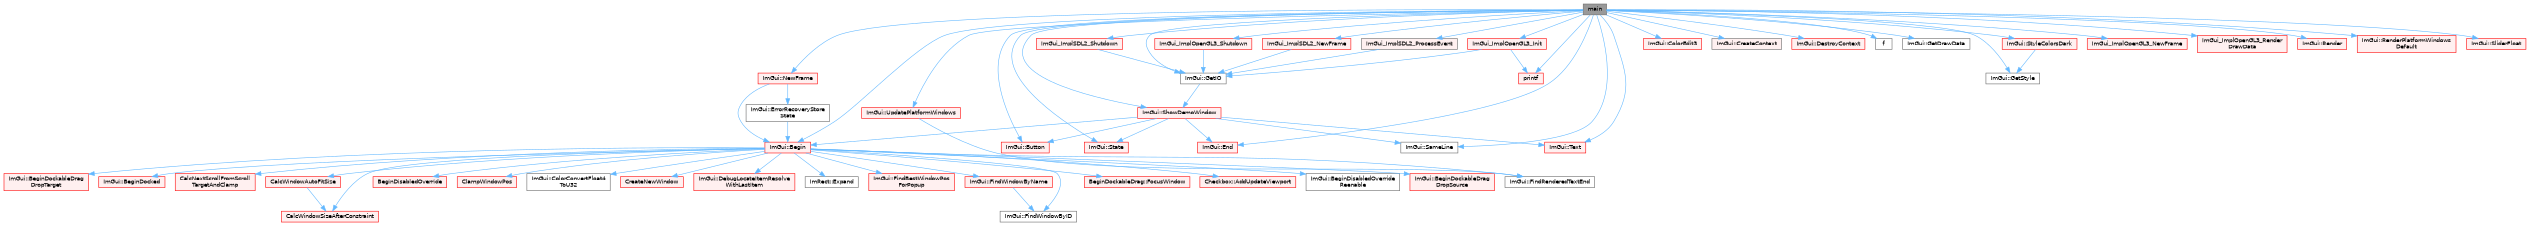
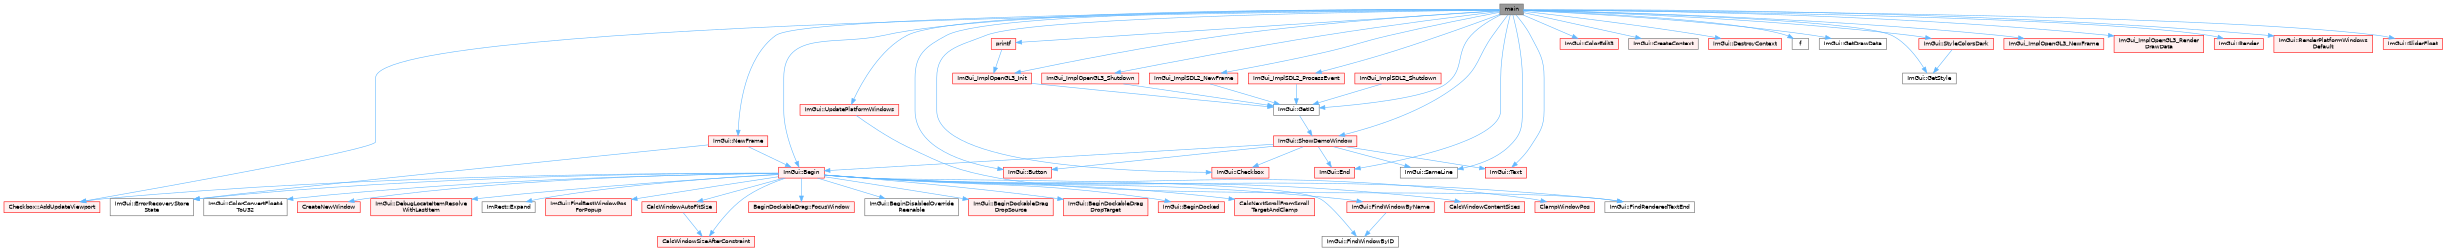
edge "main" -> "ImGui_ImplSDL2_Shutdown": now "main" -> "Checkbox::AddUpdateViewport"
node "ImGui_ImplSDL2_ProcessEvent": color grey40 -> red
edge "ImGui_ImplOpenGL3_Init" -> "printf": reversed
edge "ImGui::ErrorRecoveryStore State" -> "ImGui::Begin": reversed
node "ImGui::State": label "ImGui::State" -> "ImGui::Checkbox"
node "BeginDisabledOverride": label "BeginDisabledOverride" -> "CalcWindowContentSizes"
